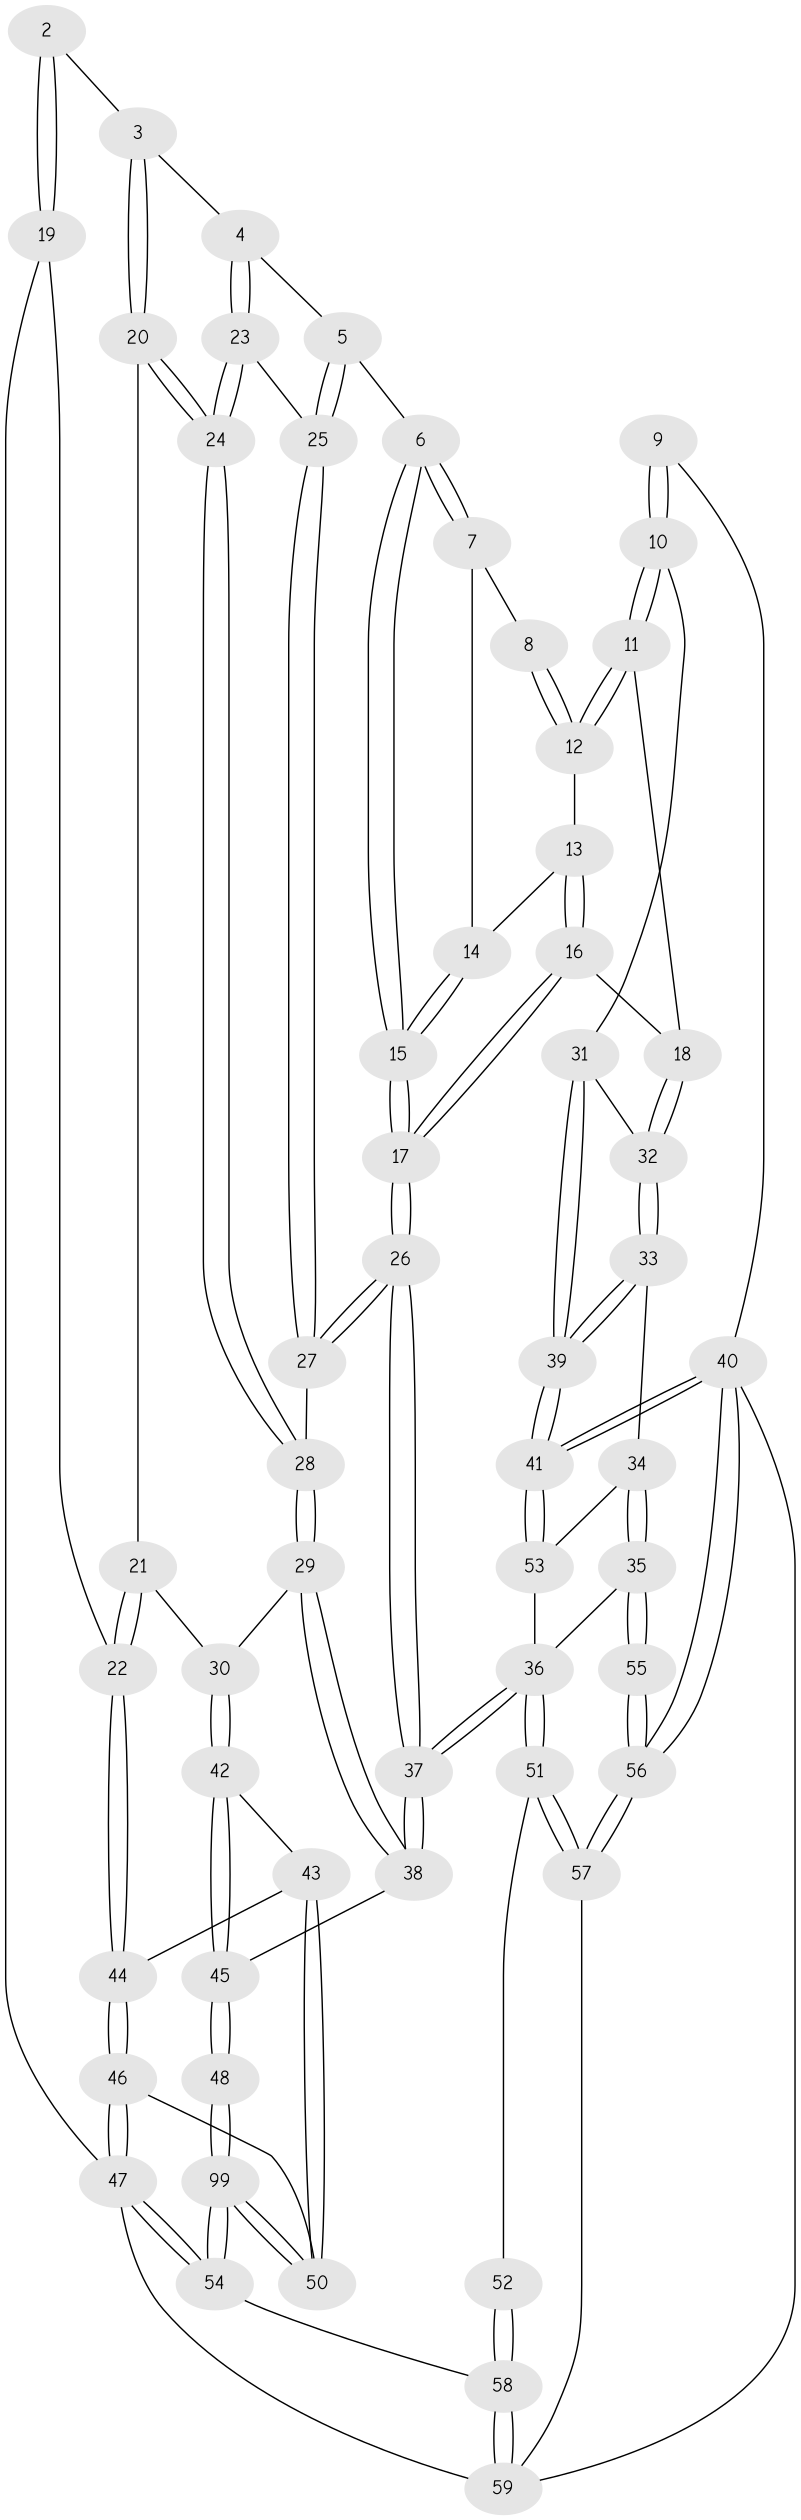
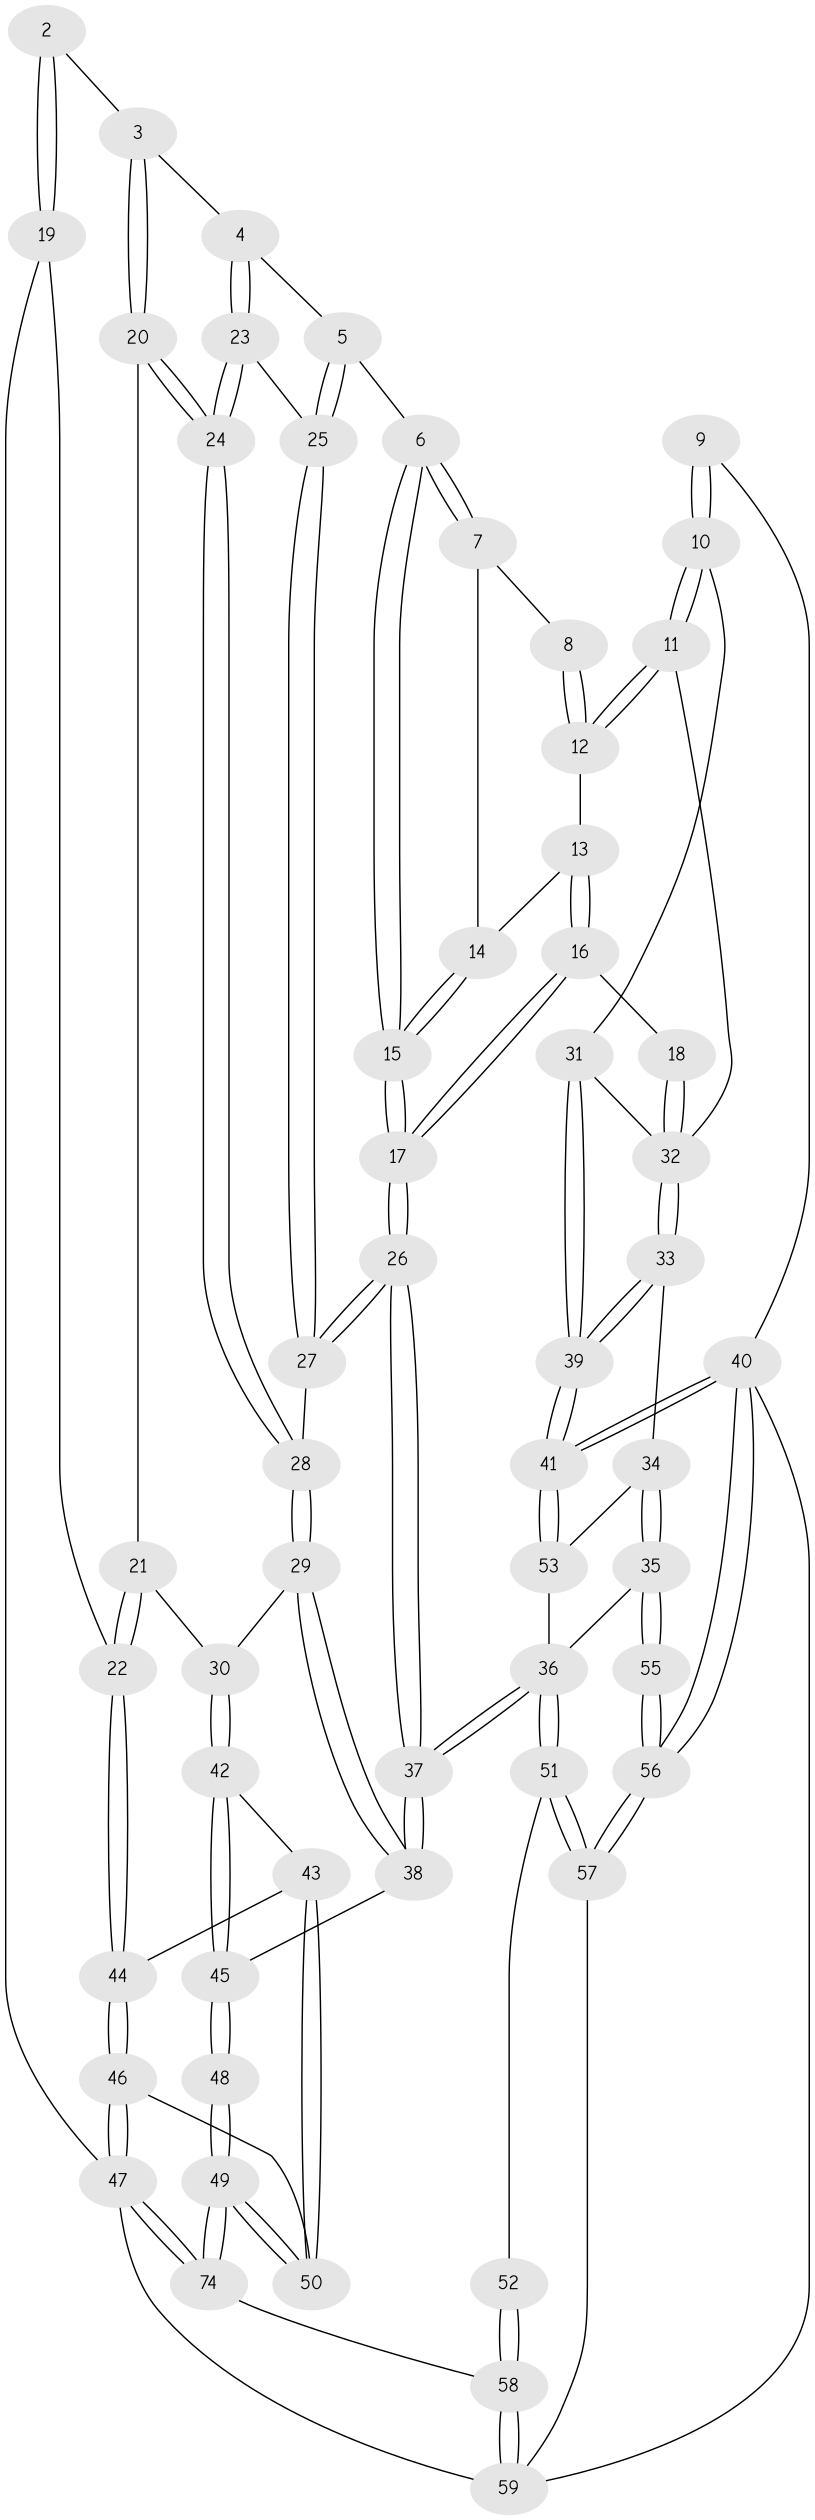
edge "11" -- "18": now "11" -- "32"
node "99": label "99" -> "49"
node "54": label "54" -> "74"
